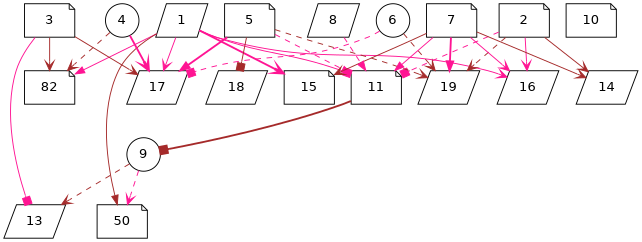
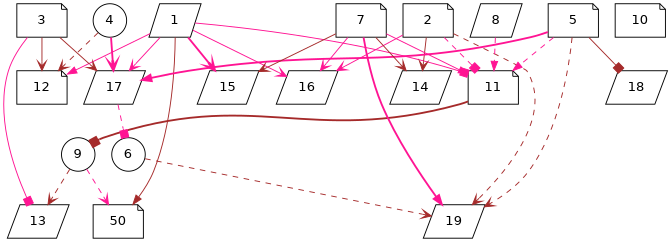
edge "6" -> "17": reversed
node "82": label "82" -> "12"
node "15": shape note -> parallelogram
